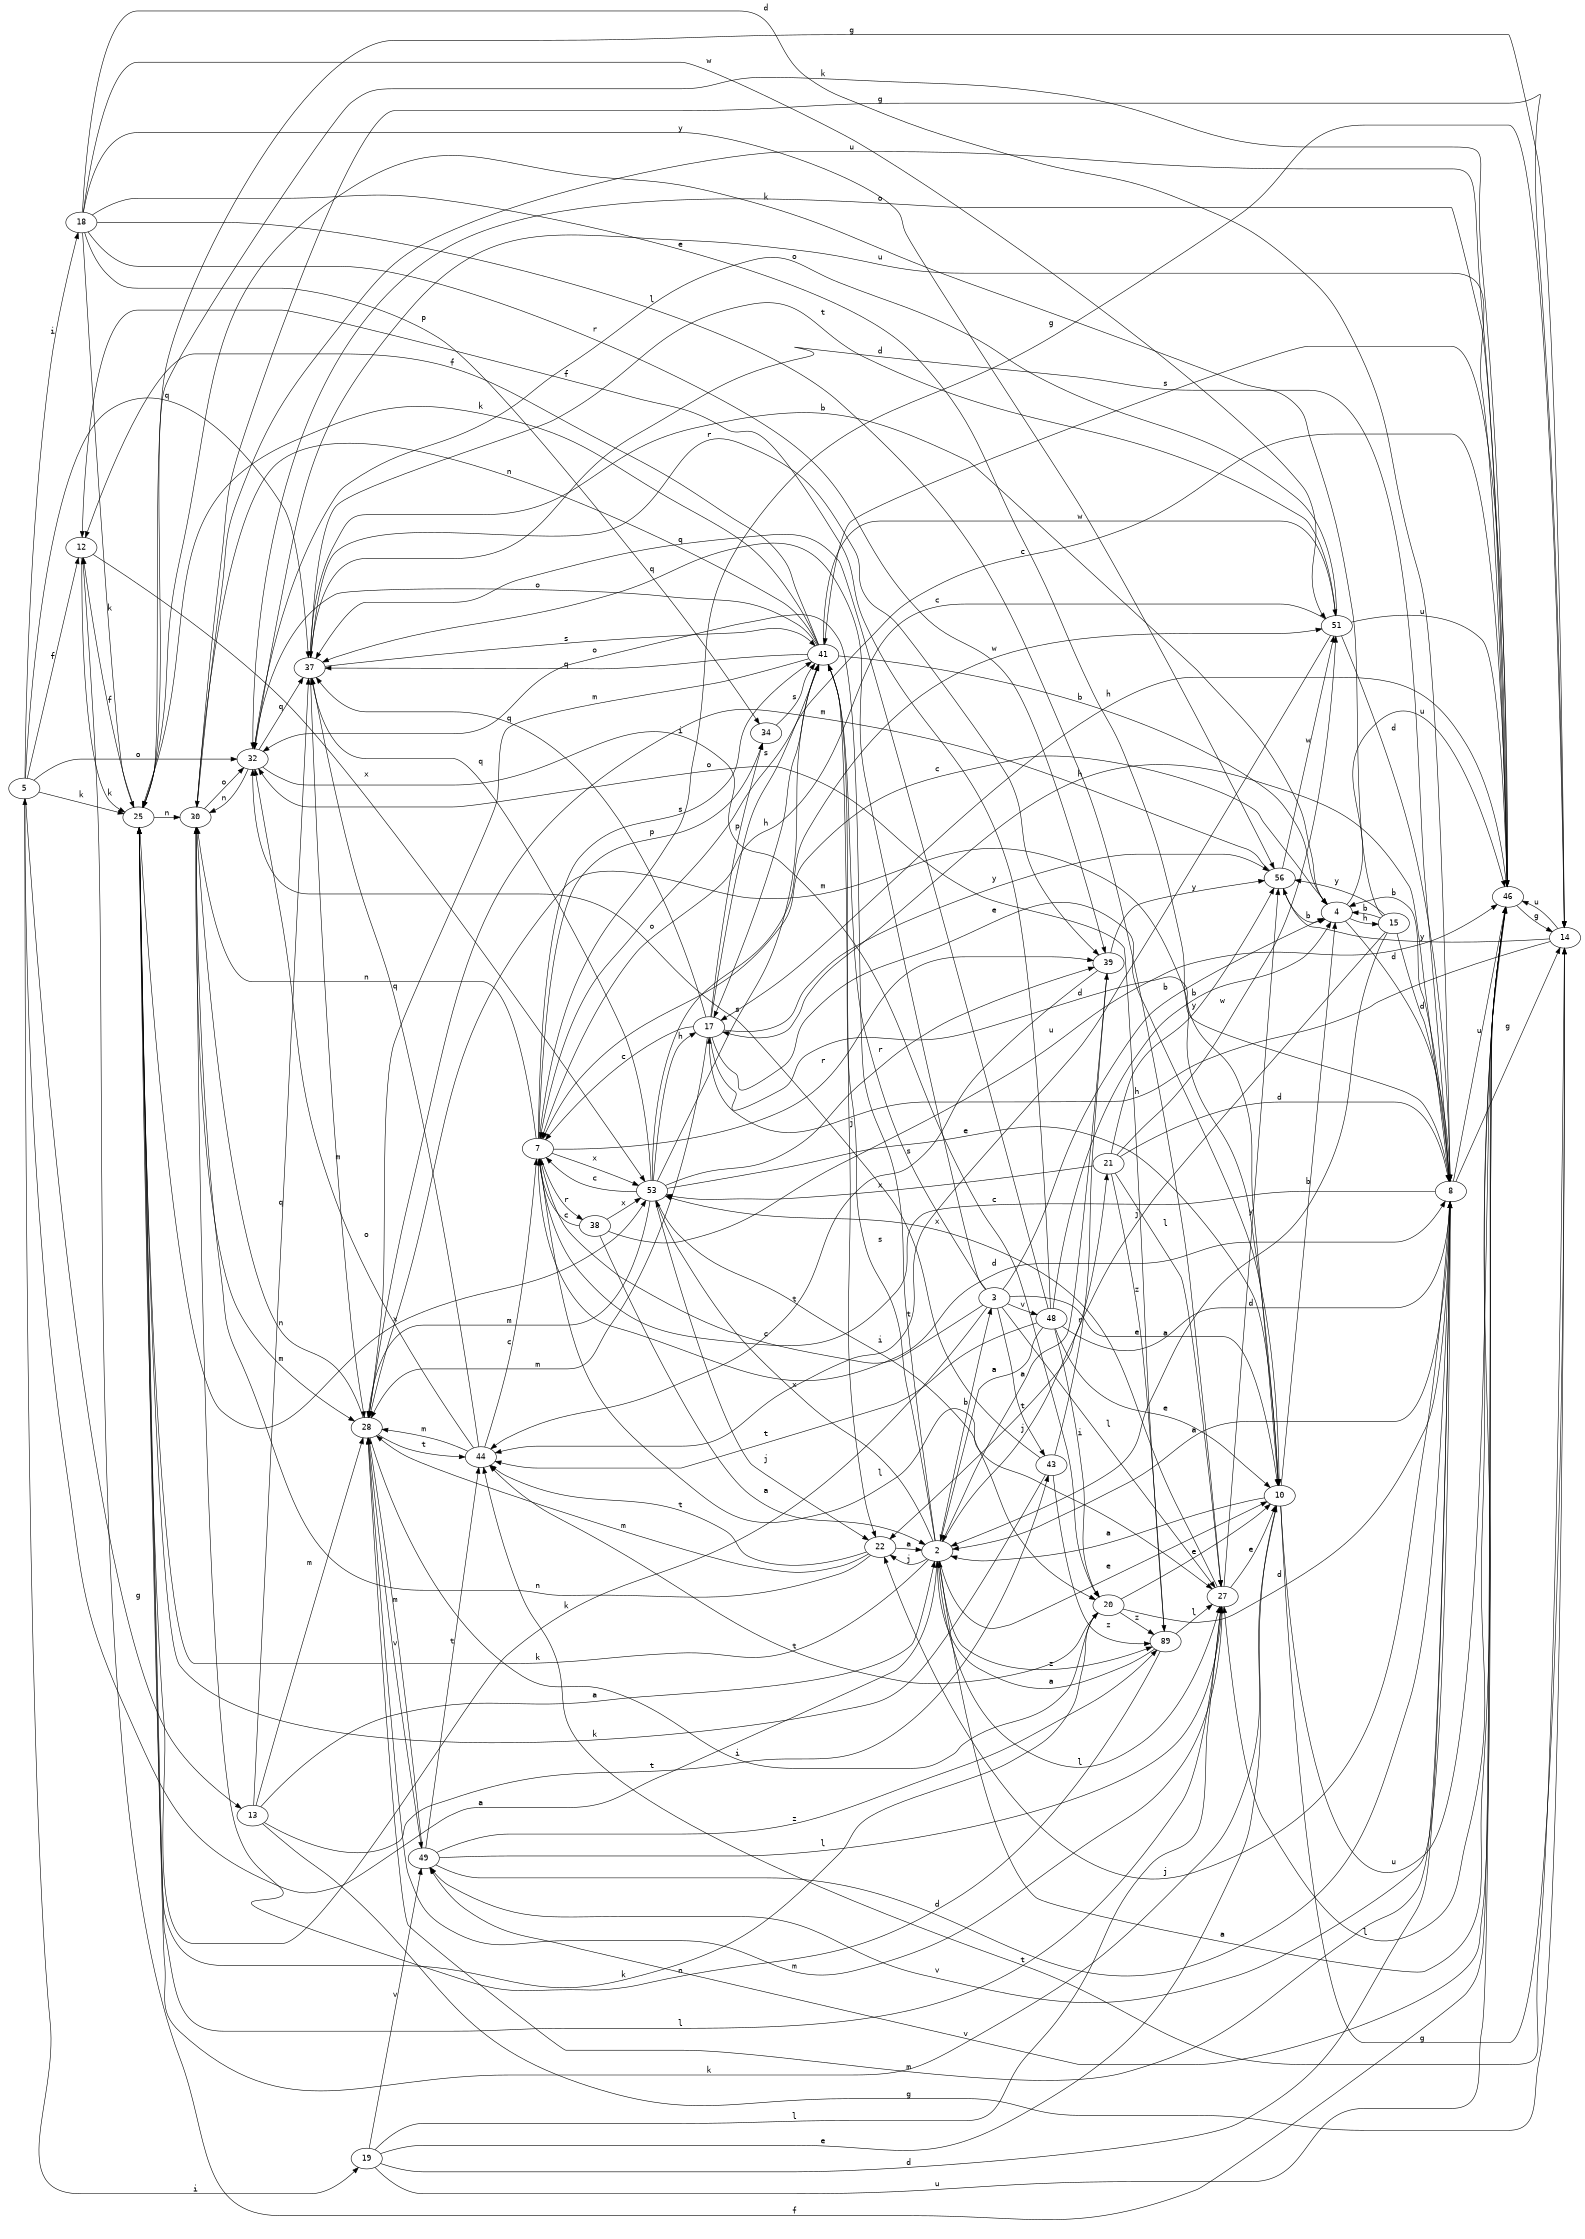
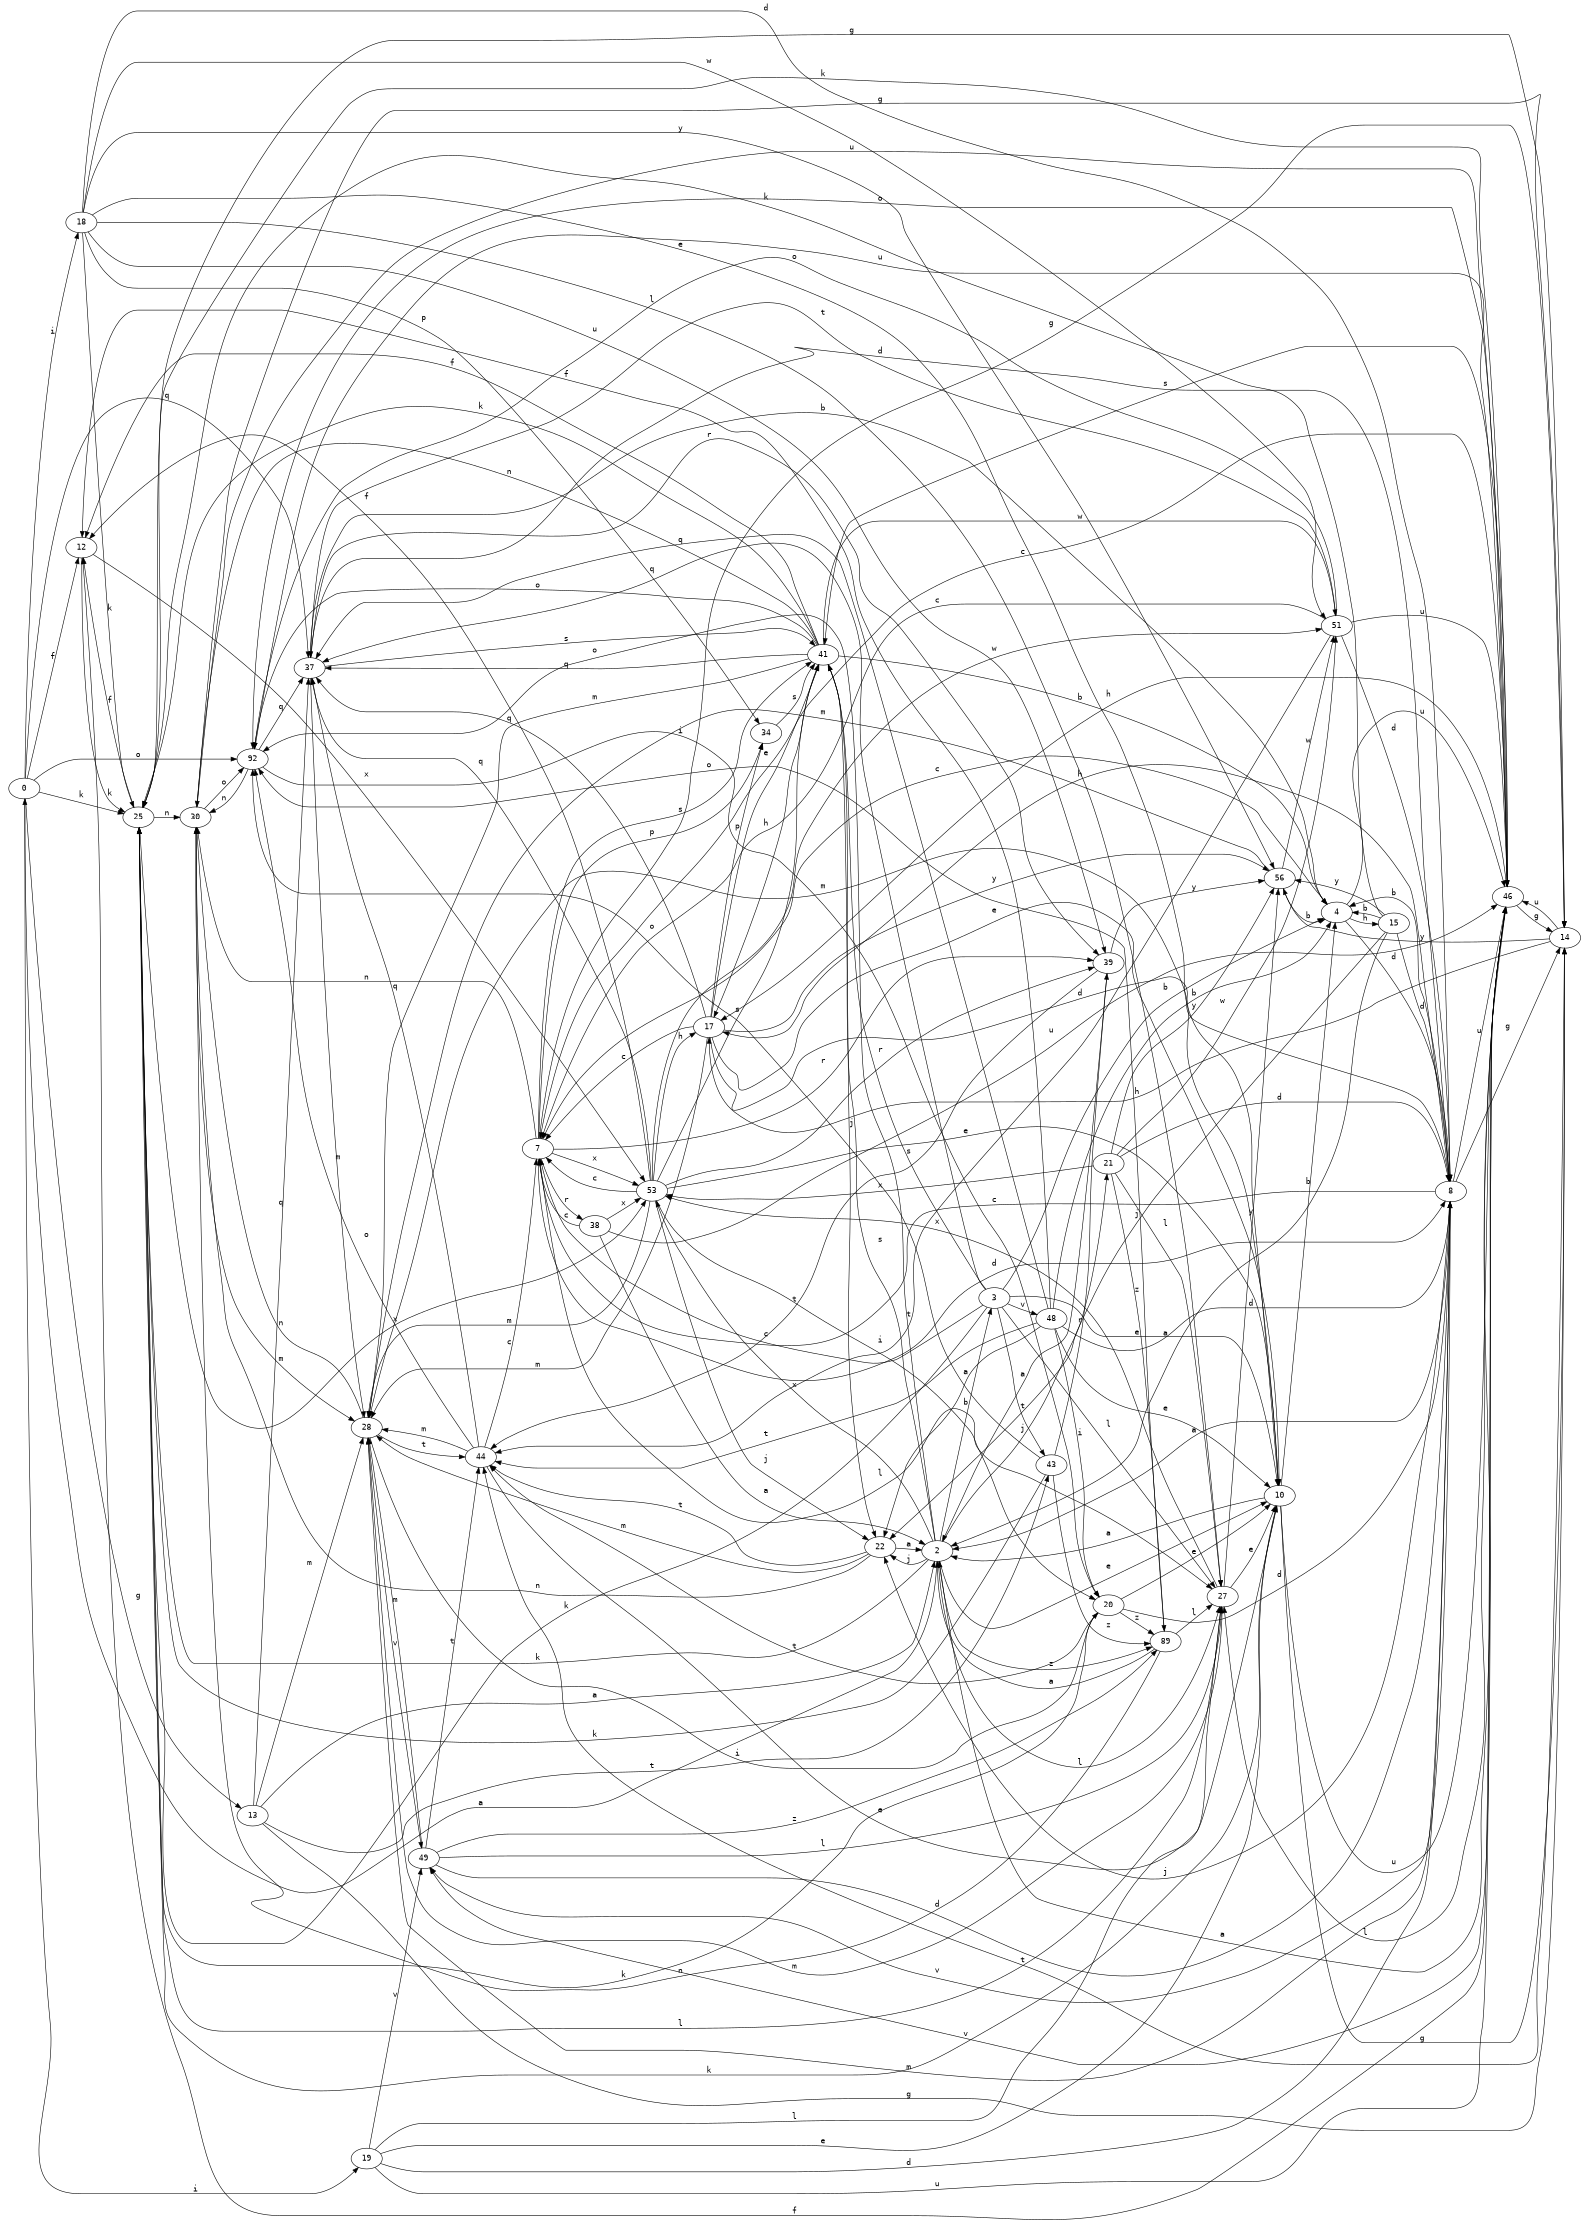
edge "18" -> "39": label "r" -> "u"
edge "53" -> "12": added, label "f"
edge "17" -> "41": label "s" -> "e"
node "32": label "32" -> "92"
node "5": label "5" -> "0"
edge "48" -> "2": now "48" -> "22"
edge "44" -> "10": added, label "e"
